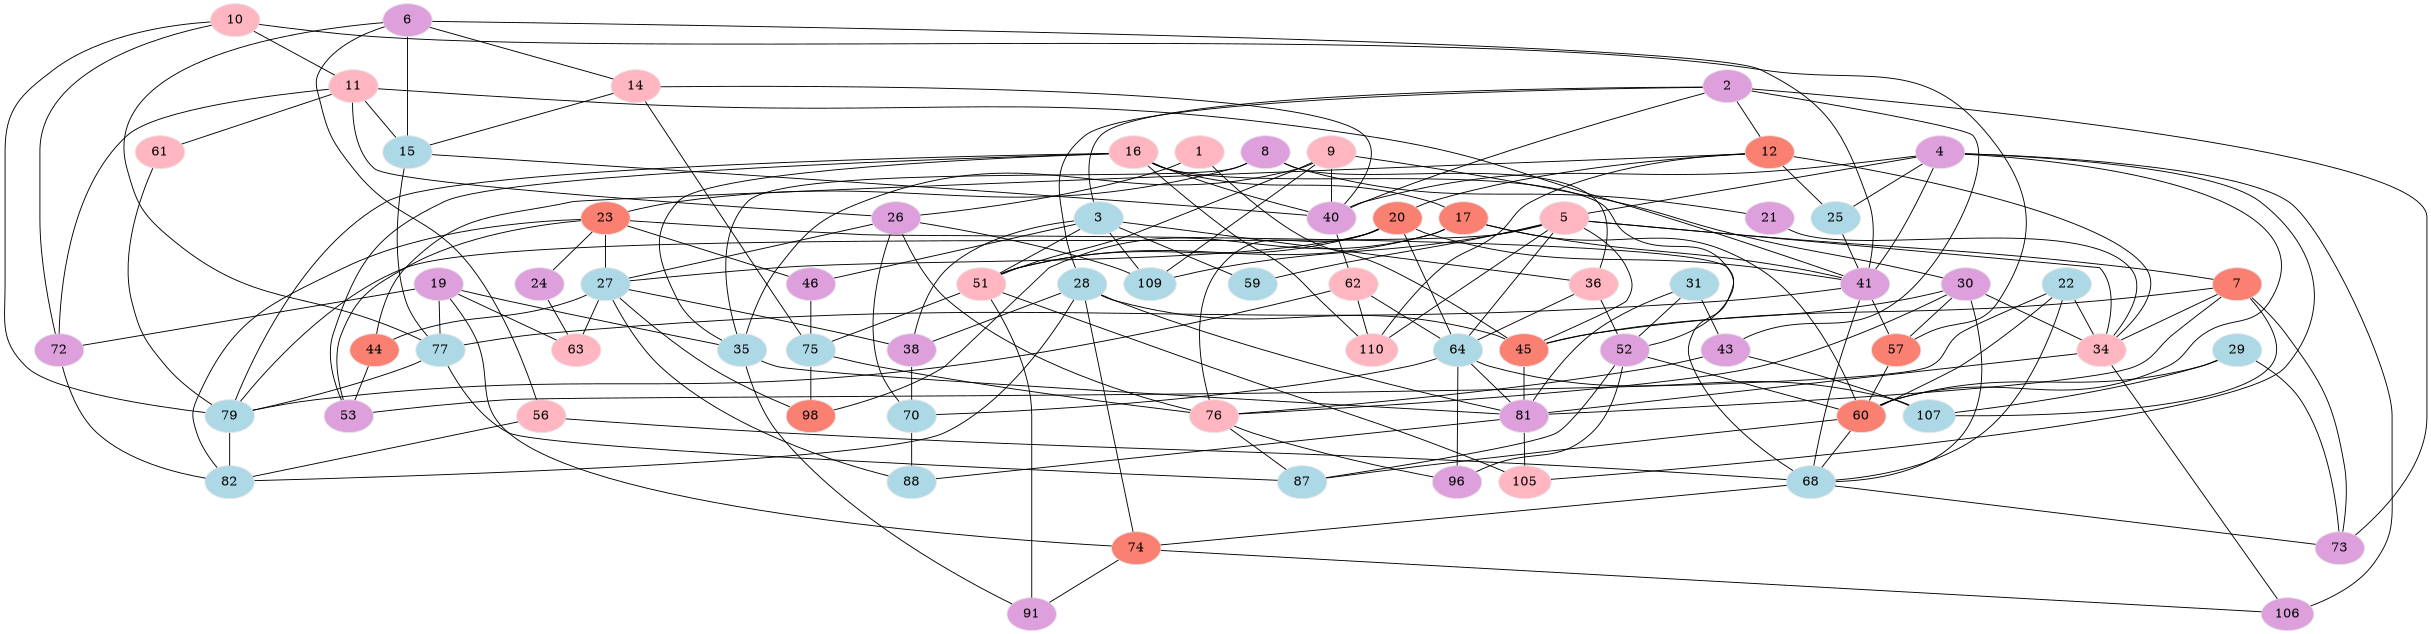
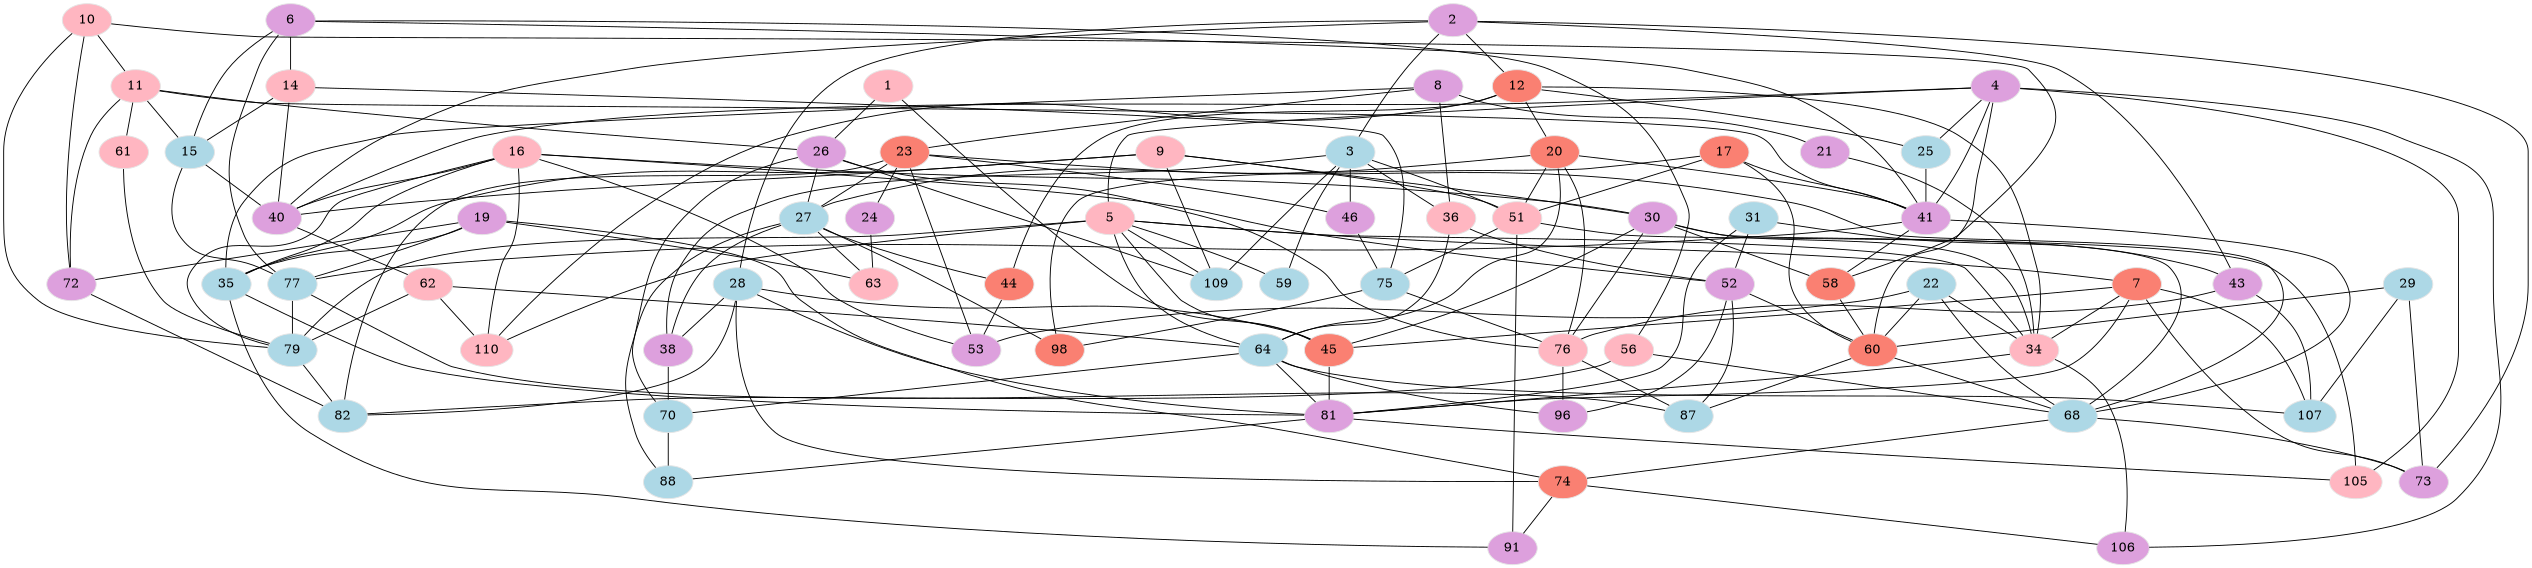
edge "16" -- "17": now "16" -- "30"
node "57": label "57" -> "58"
